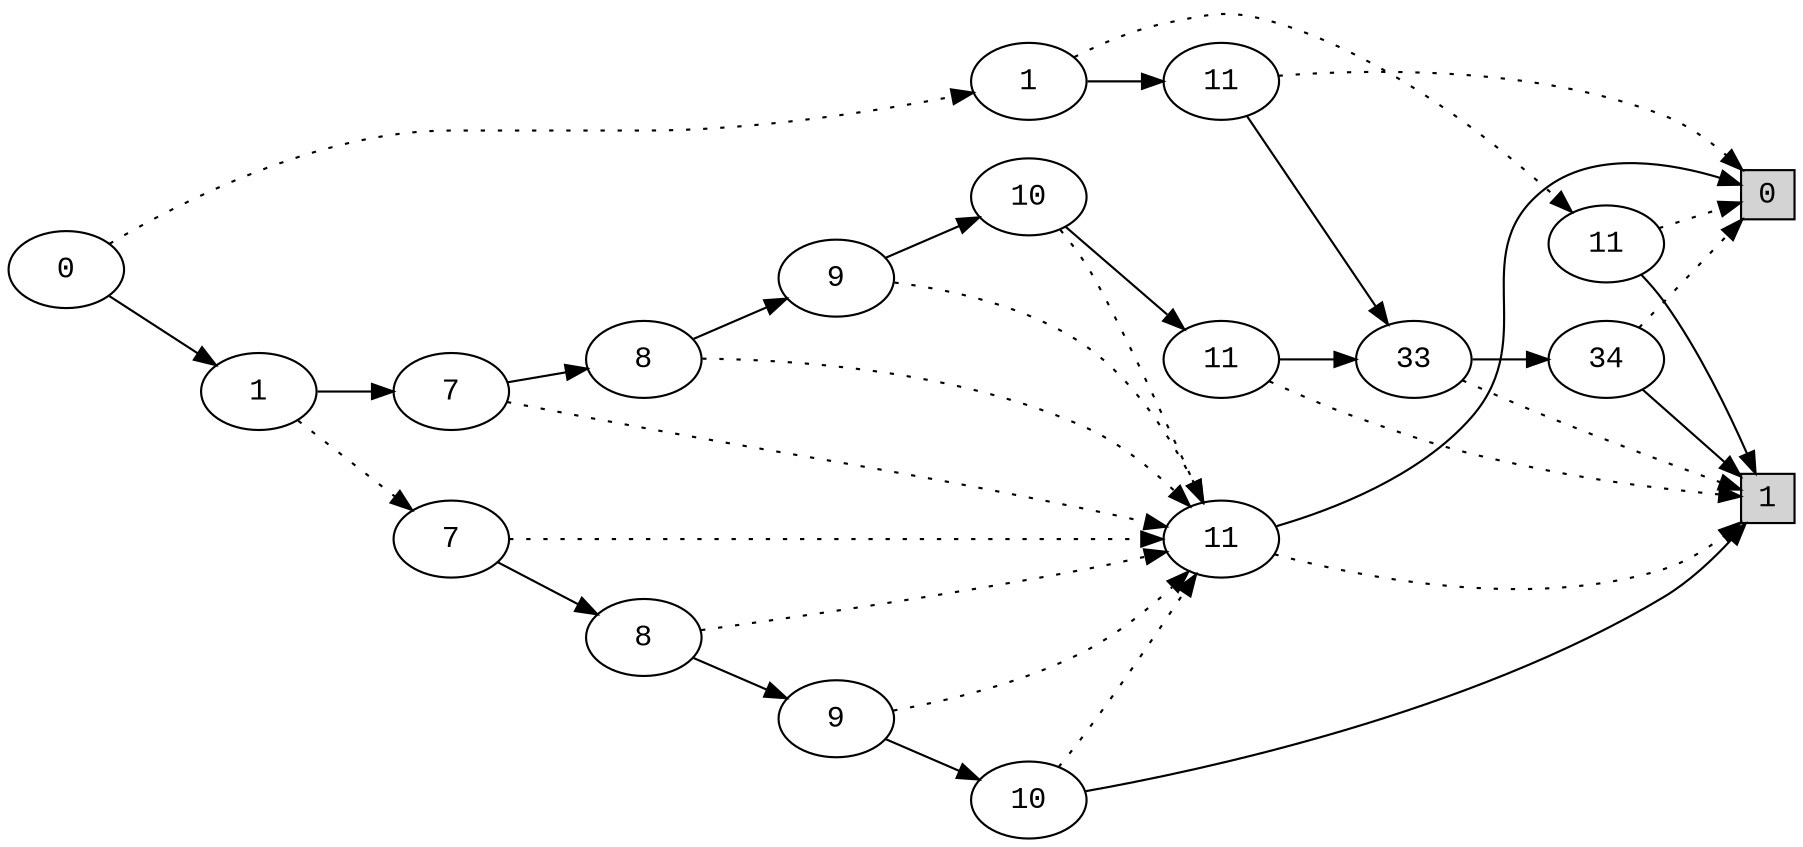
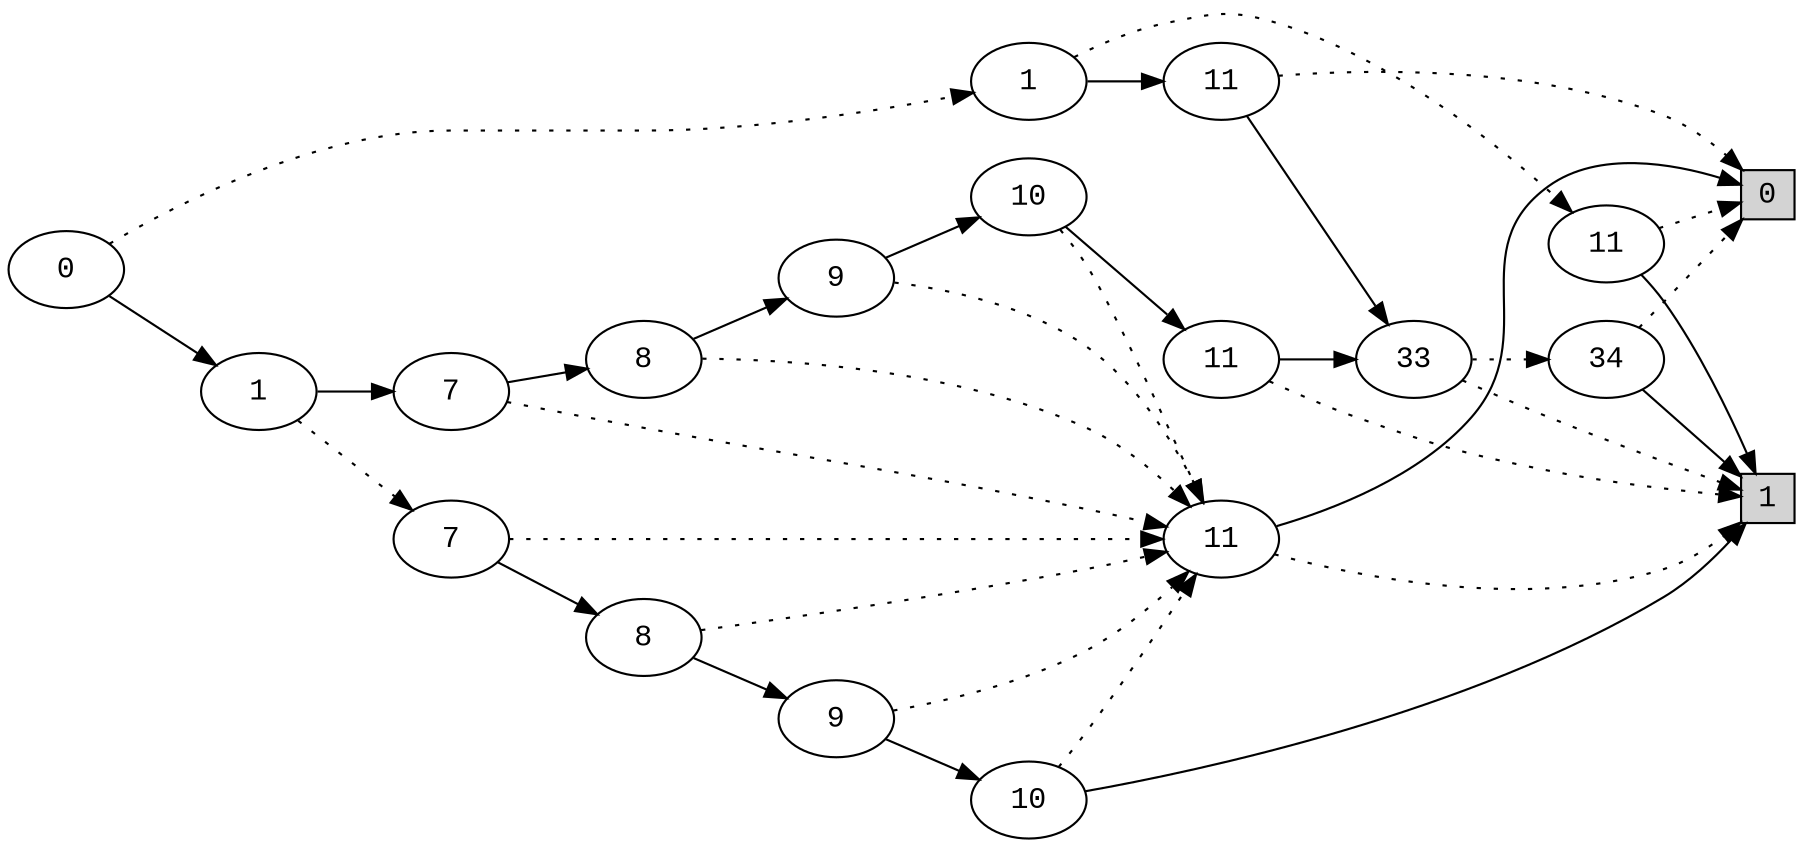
edge "33" -> "34": style filled -> dotted
